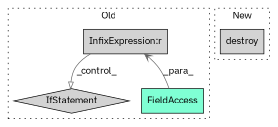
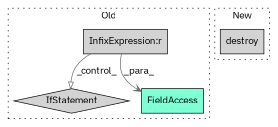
edge "FieldAccess" -> "InfixExpression:r": reversed
